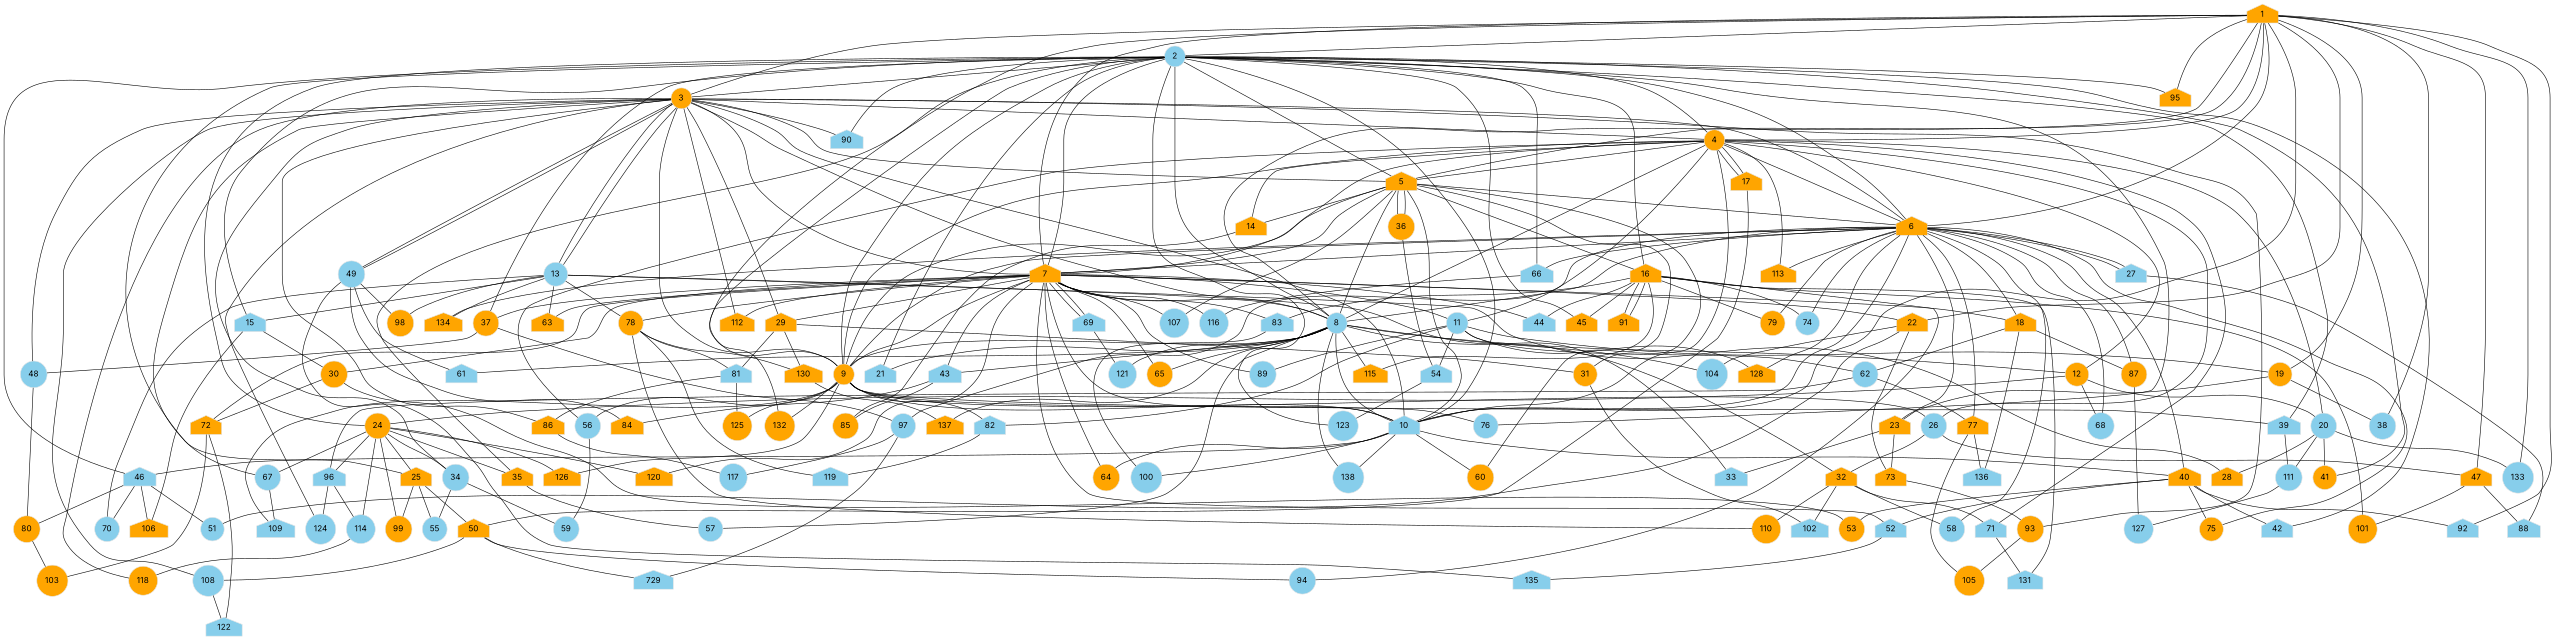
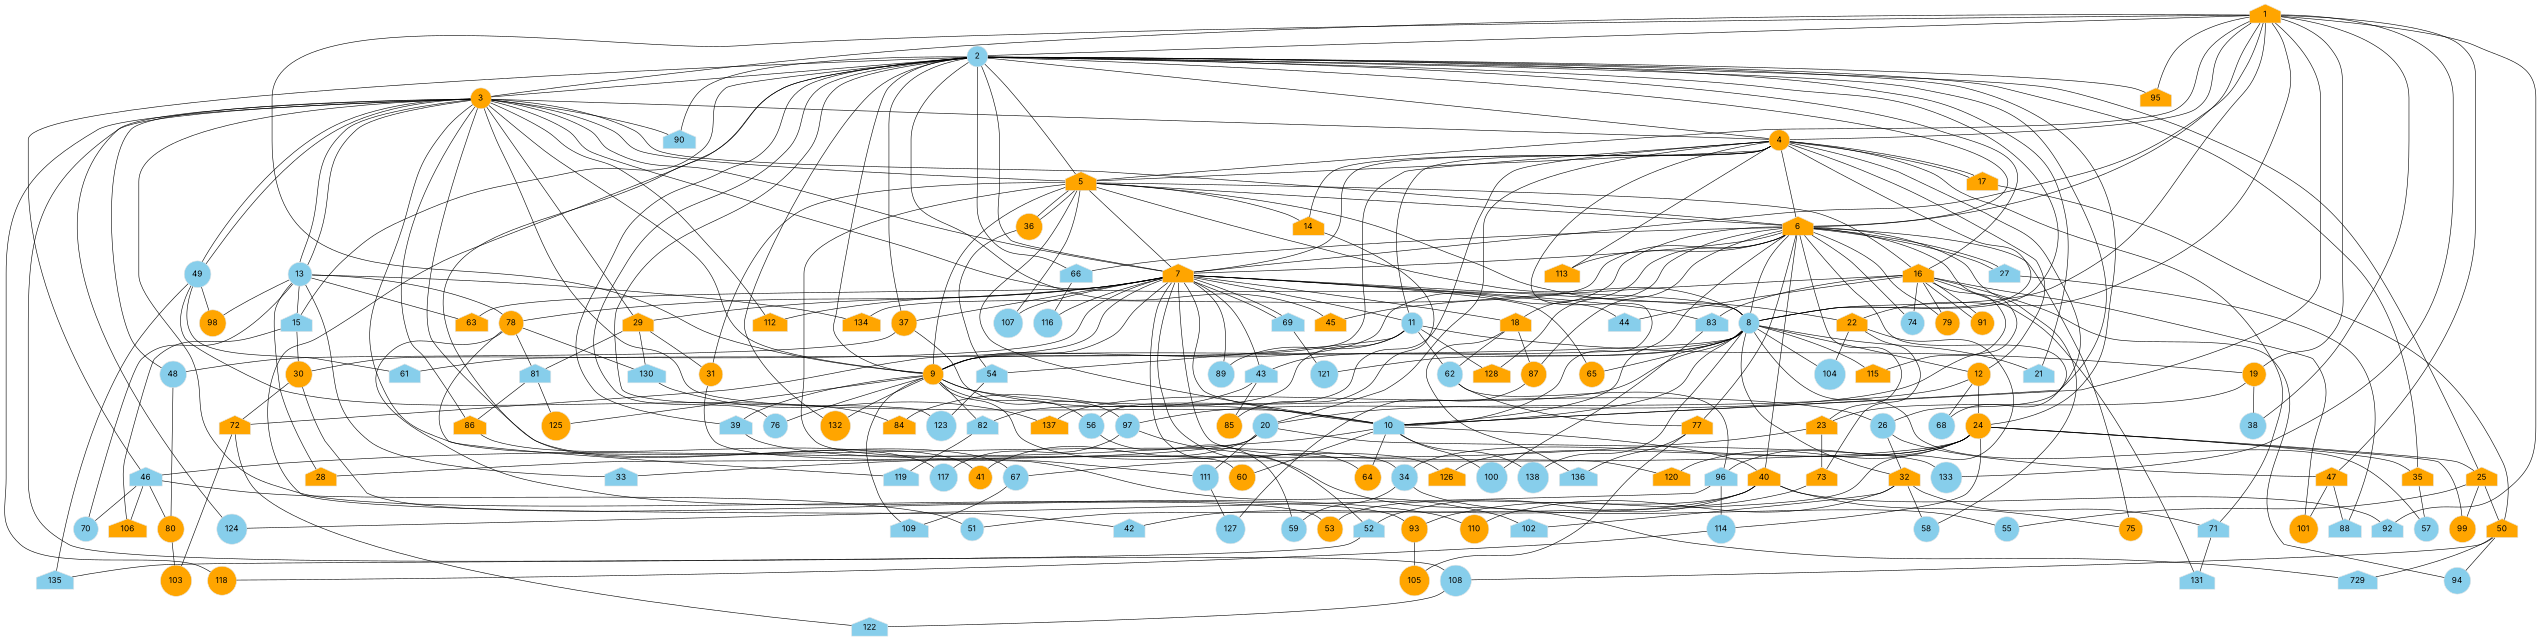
edge "7" -- "22": now "5" -- "22"
node "91": shape house -> circle
node "130": fillcolor orange -> skyblue
